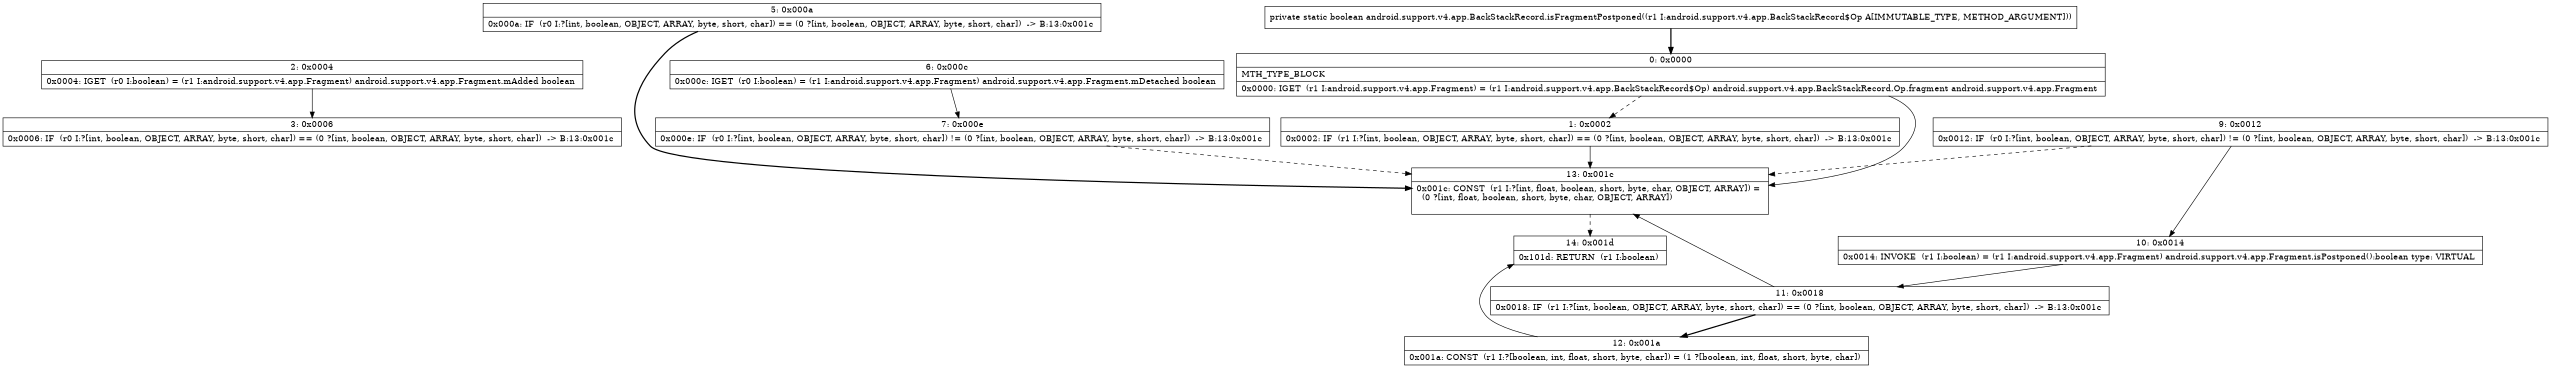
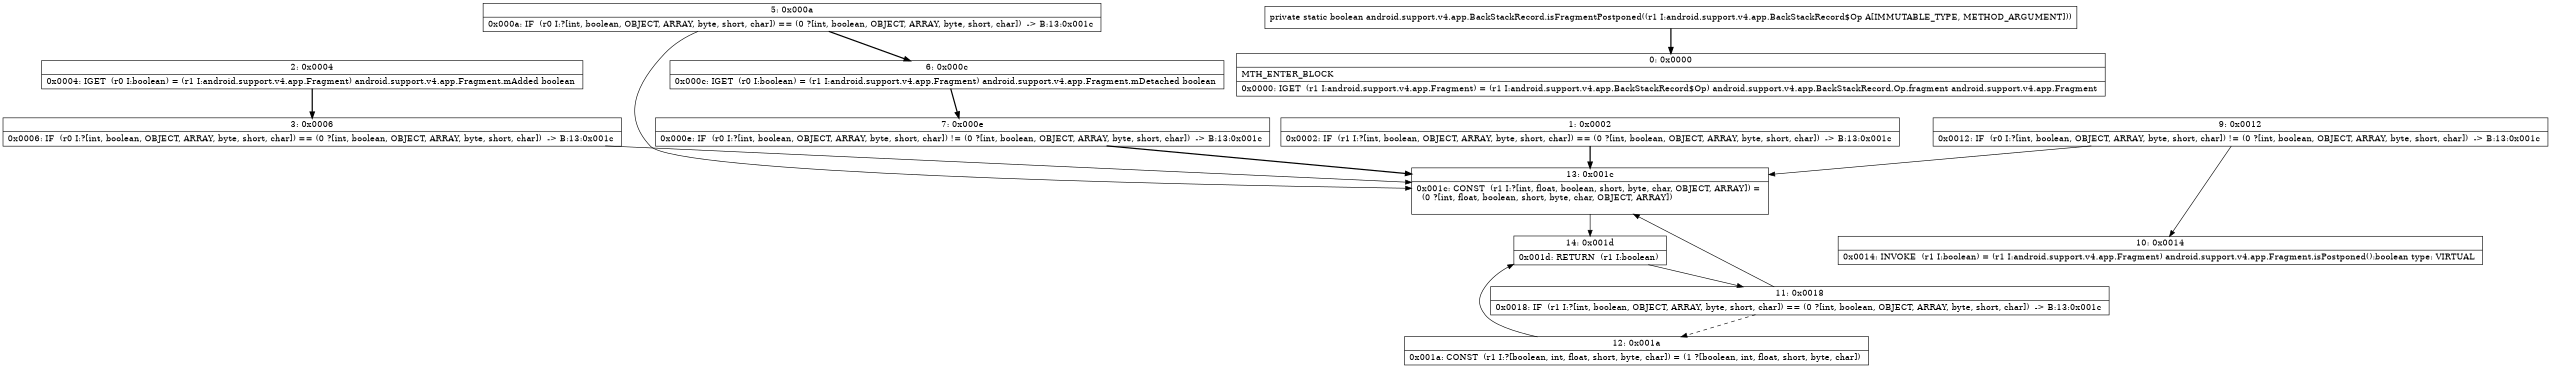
edge "5: 0x000a" -> "6: 0x000c": added
node "0: 0x0000": text "MTH_TYPE_BLOCK" -> "MTH_ENTER_BLOCK"
edge "2: 0x0004" -> "3: 0x0006": style solid -> bold
edge "6: 0x000c" -> "7: 0x000e": style solid -> bold
edge "0: 0x0000" -> "1: 0x0002": removed
edge "1: 0x0002" -> "13: 0x001c": style solid -> bold
edge "7: 0x000e" -> "13: 0x001c": style dashed -> bold
edge "9: 0x0012" -> "13: 0x001c": style dashed -> solid
edge "0: 0x0000" -> "13: 0x001c": now "3: 0x0006" -> "13: 0x001c"
edge "5: 0x000a" -> "13: 0x001c": style bold -> solid
edge "13: 0x001c" -> "14: 0x001d": style dashed -> solid
node "14: 0x001d": text "0x101d: RETURN  (r1 I:boolean)" -> "0x001d: RETURN  (r1 I:boolean)"
edge "10: 0x0014" -> "11: 0x0018": now "14: 0x001d" -> "11: 0x0018"
edge "11: 0x0018" -> "12: 0x001a": style bold -> dashed
